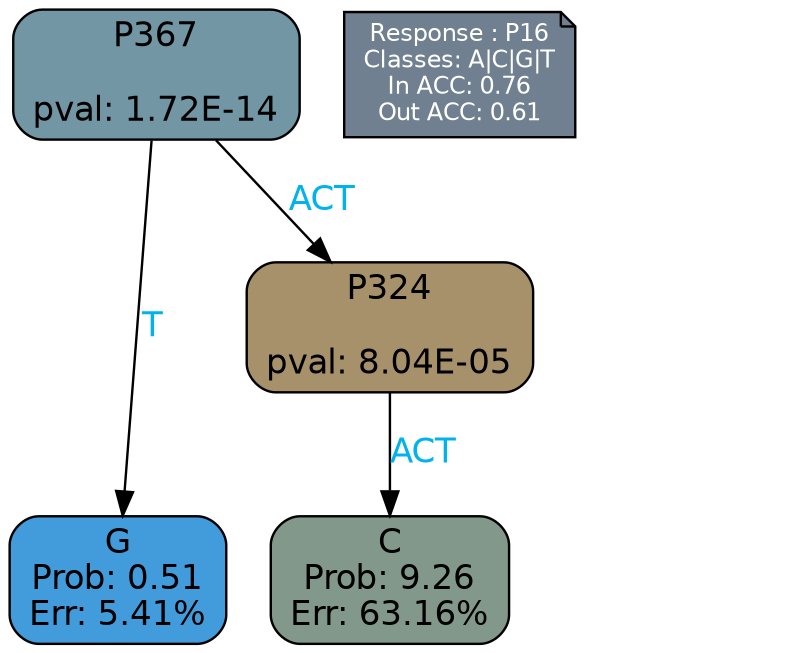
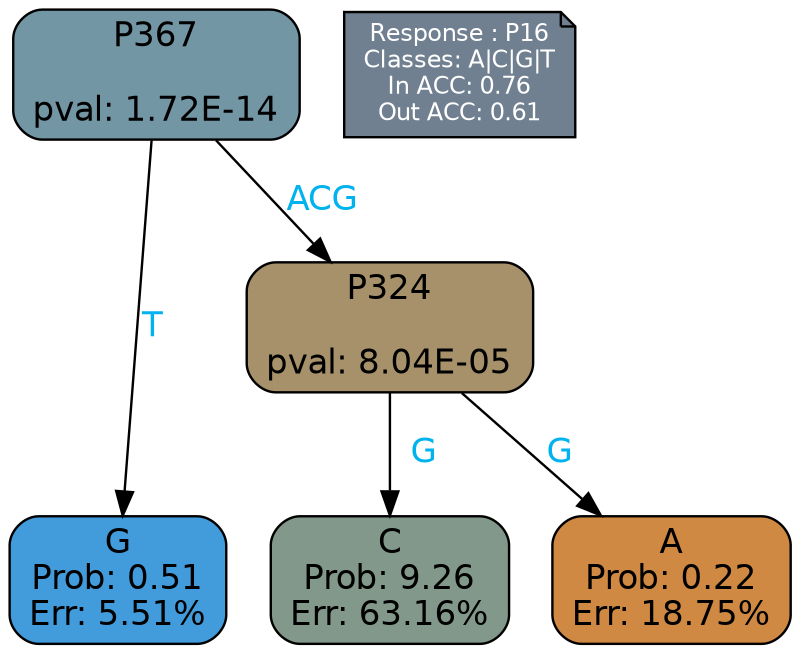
edge "P367 pval: 1.72E-14" -> "P324 pval: 8.04E-05": label "ACT" -> "ACG"
edge "P324 pval: 8.04E-05" -> "C Prob: 9.26 Err: 63.16%": label "ACT" -> "G"
node "G Prob: 0.51 Err: 5.41%": label "G Prob: 0.51 Err: 5.41%" -> "G Prob: 0.51 Err: 5.51%"
node "A Prob: 0.22 Err: 18.75%": added
